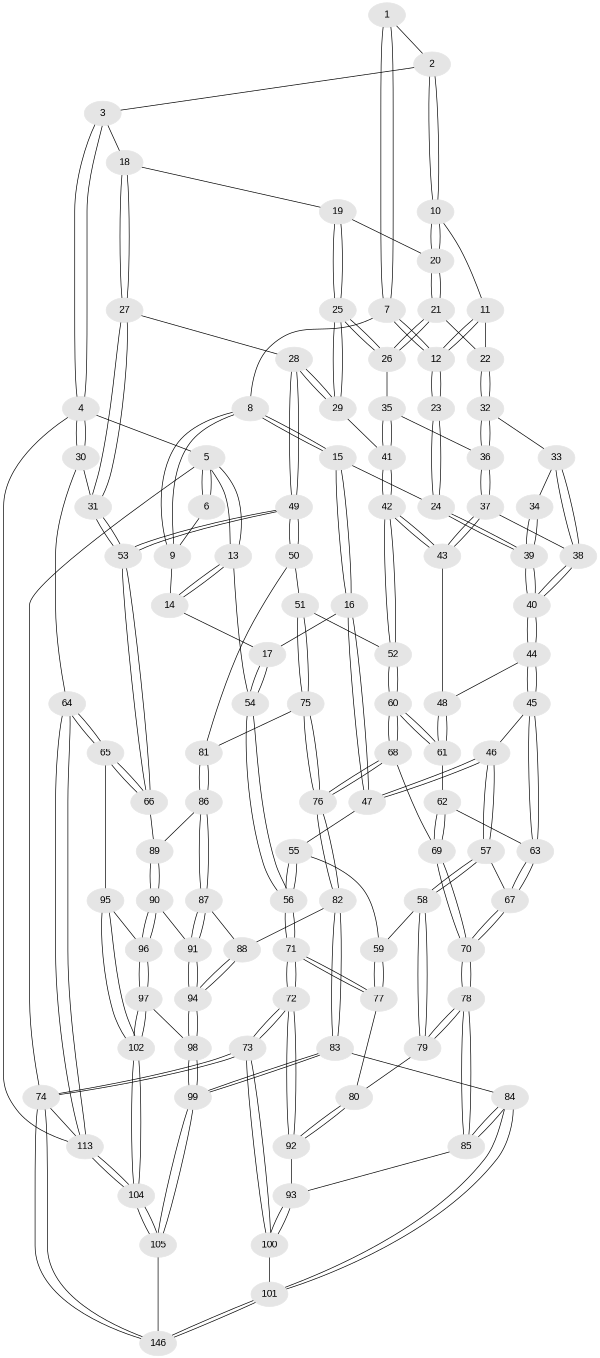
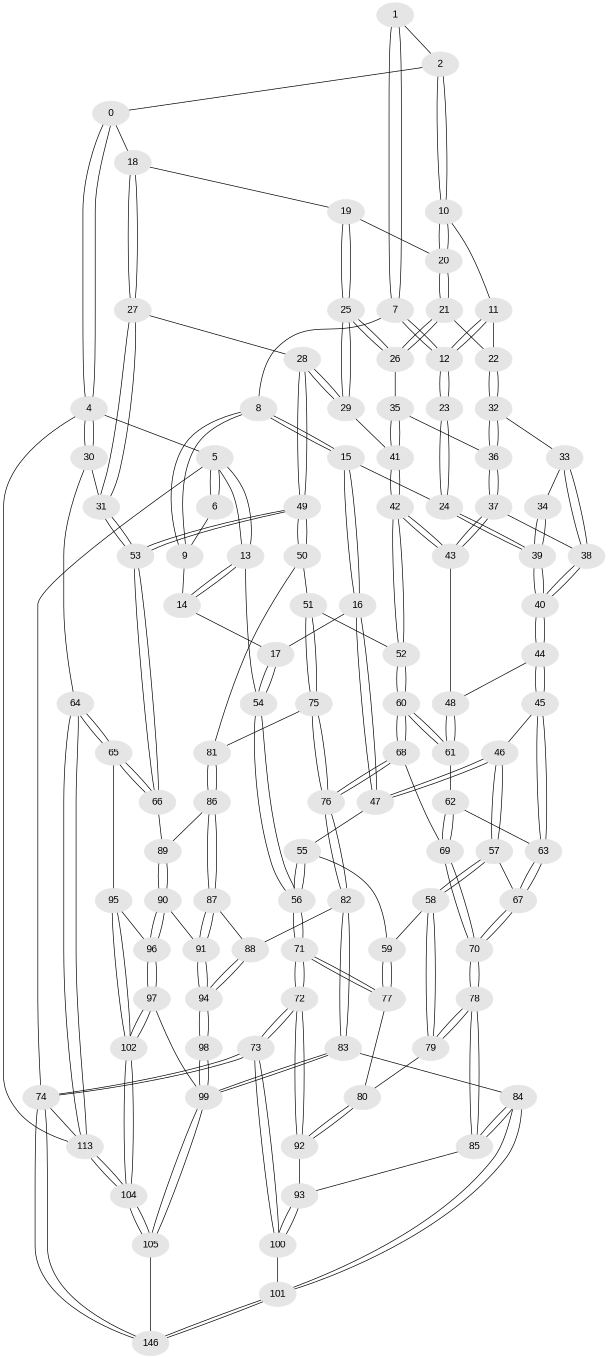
node "3": label "3" -> "0"
edge "97" -- "98": now "97" -- "99"
